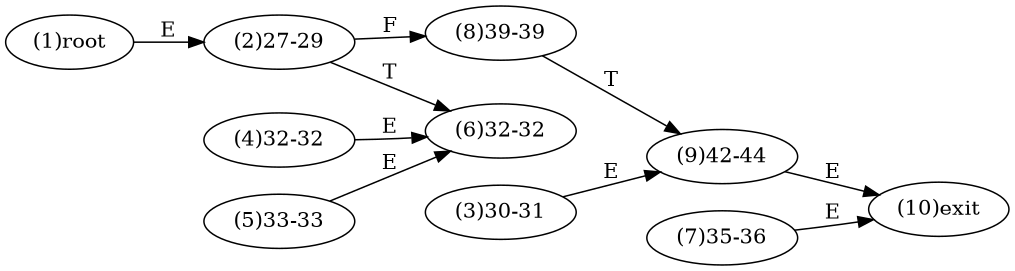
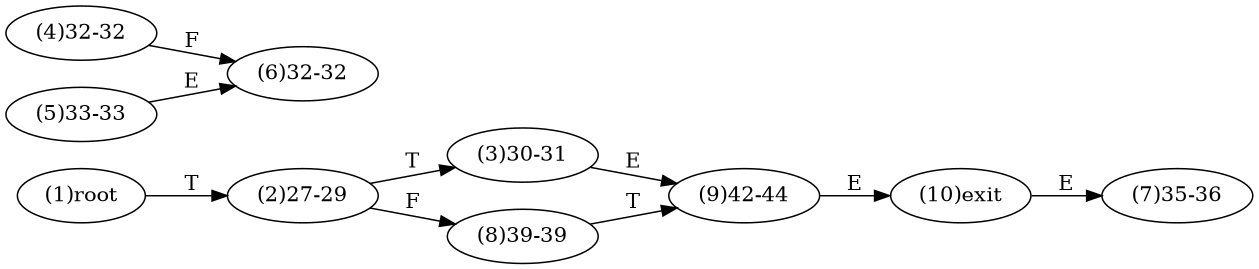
edge "(1)root" -> "(2)27-29": label "E" -> "T"
edge "(2)27-29" -> "(6)32-32": now "(2)27-29" -> "(3)30-31"
edge "(4)32-32" -> "(6)32-32": label "E" -> "F"
edge "(7)35-36" -> "(10)exit": reversed
